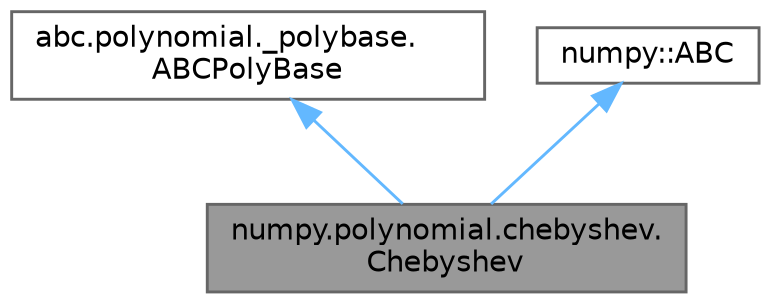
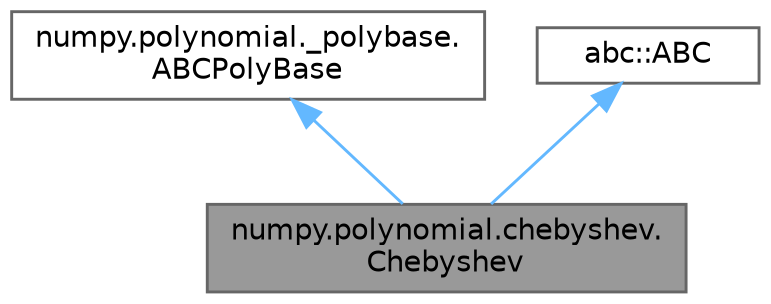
node "abc.polynomial._polybase. ABCPolyBase": label "abc.polynomial._polybase. ABCPolyBase" -> "numpy.polynomial._polybase. ABCPolyBase"
node "numpy::ABC": label "numpy::ABC" -> "abc::ABC"
